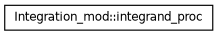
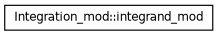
node "Integration_mod::integrand_proc": label "Integration_mod::integrand_proc" -> "Integration_mod::integrand_mod"
